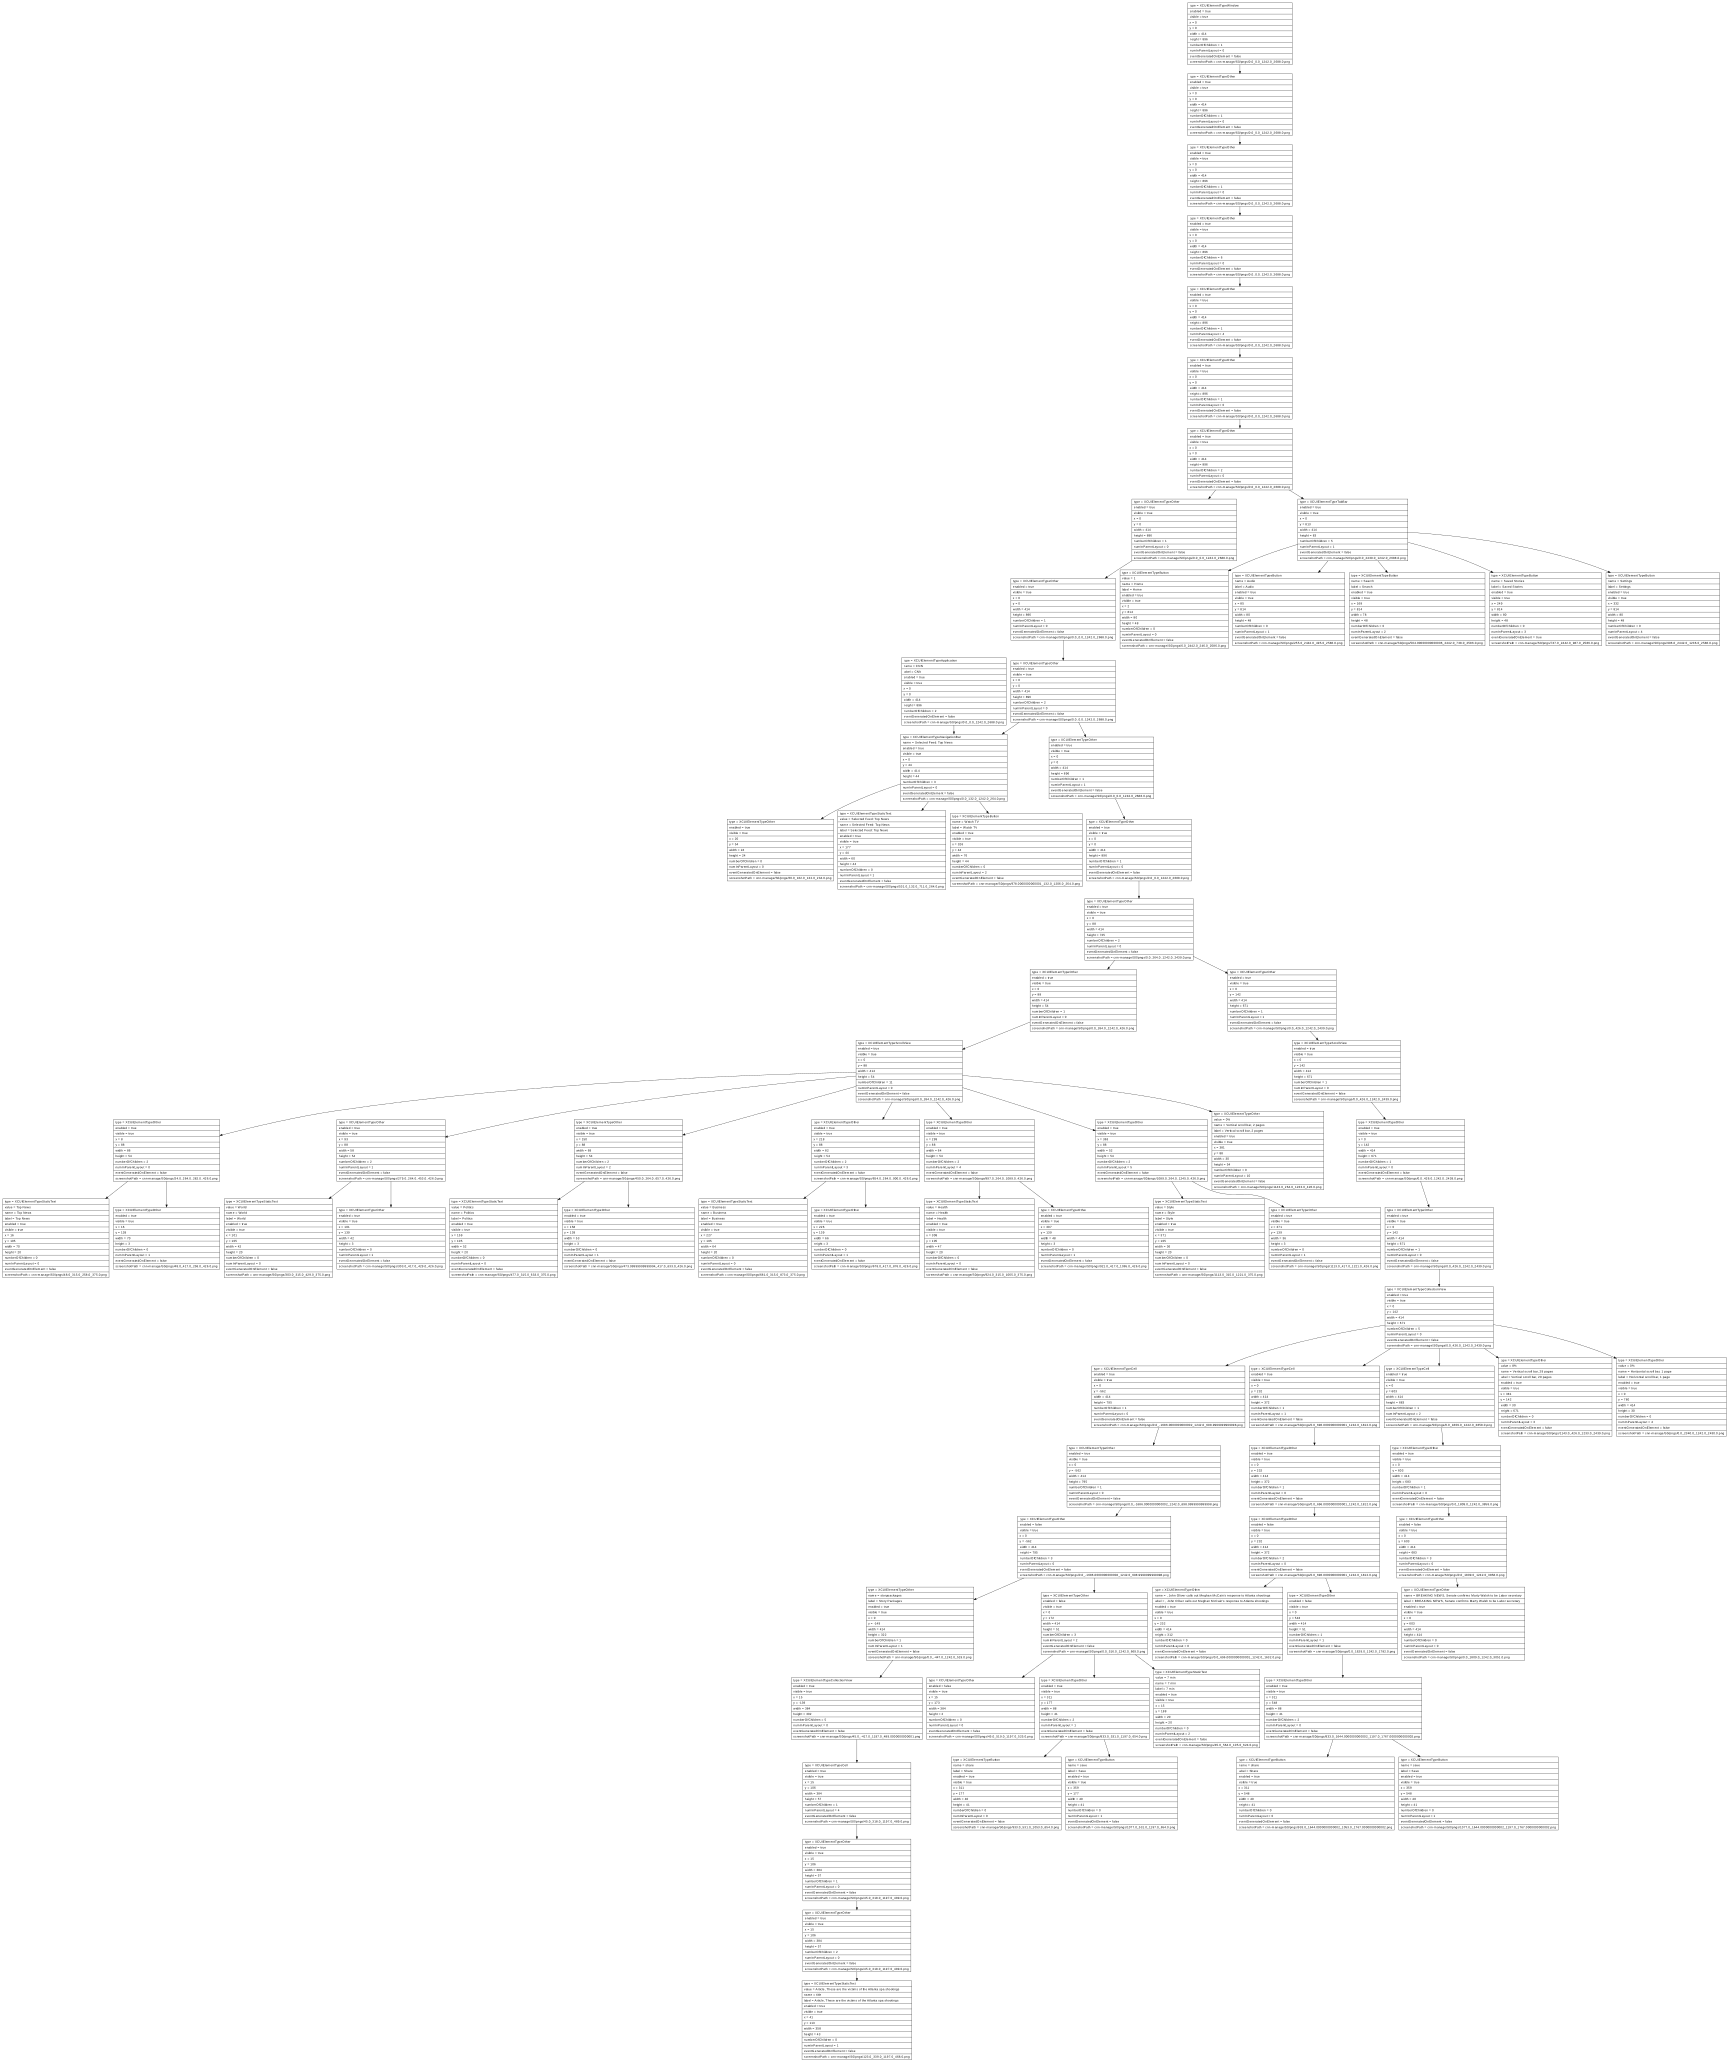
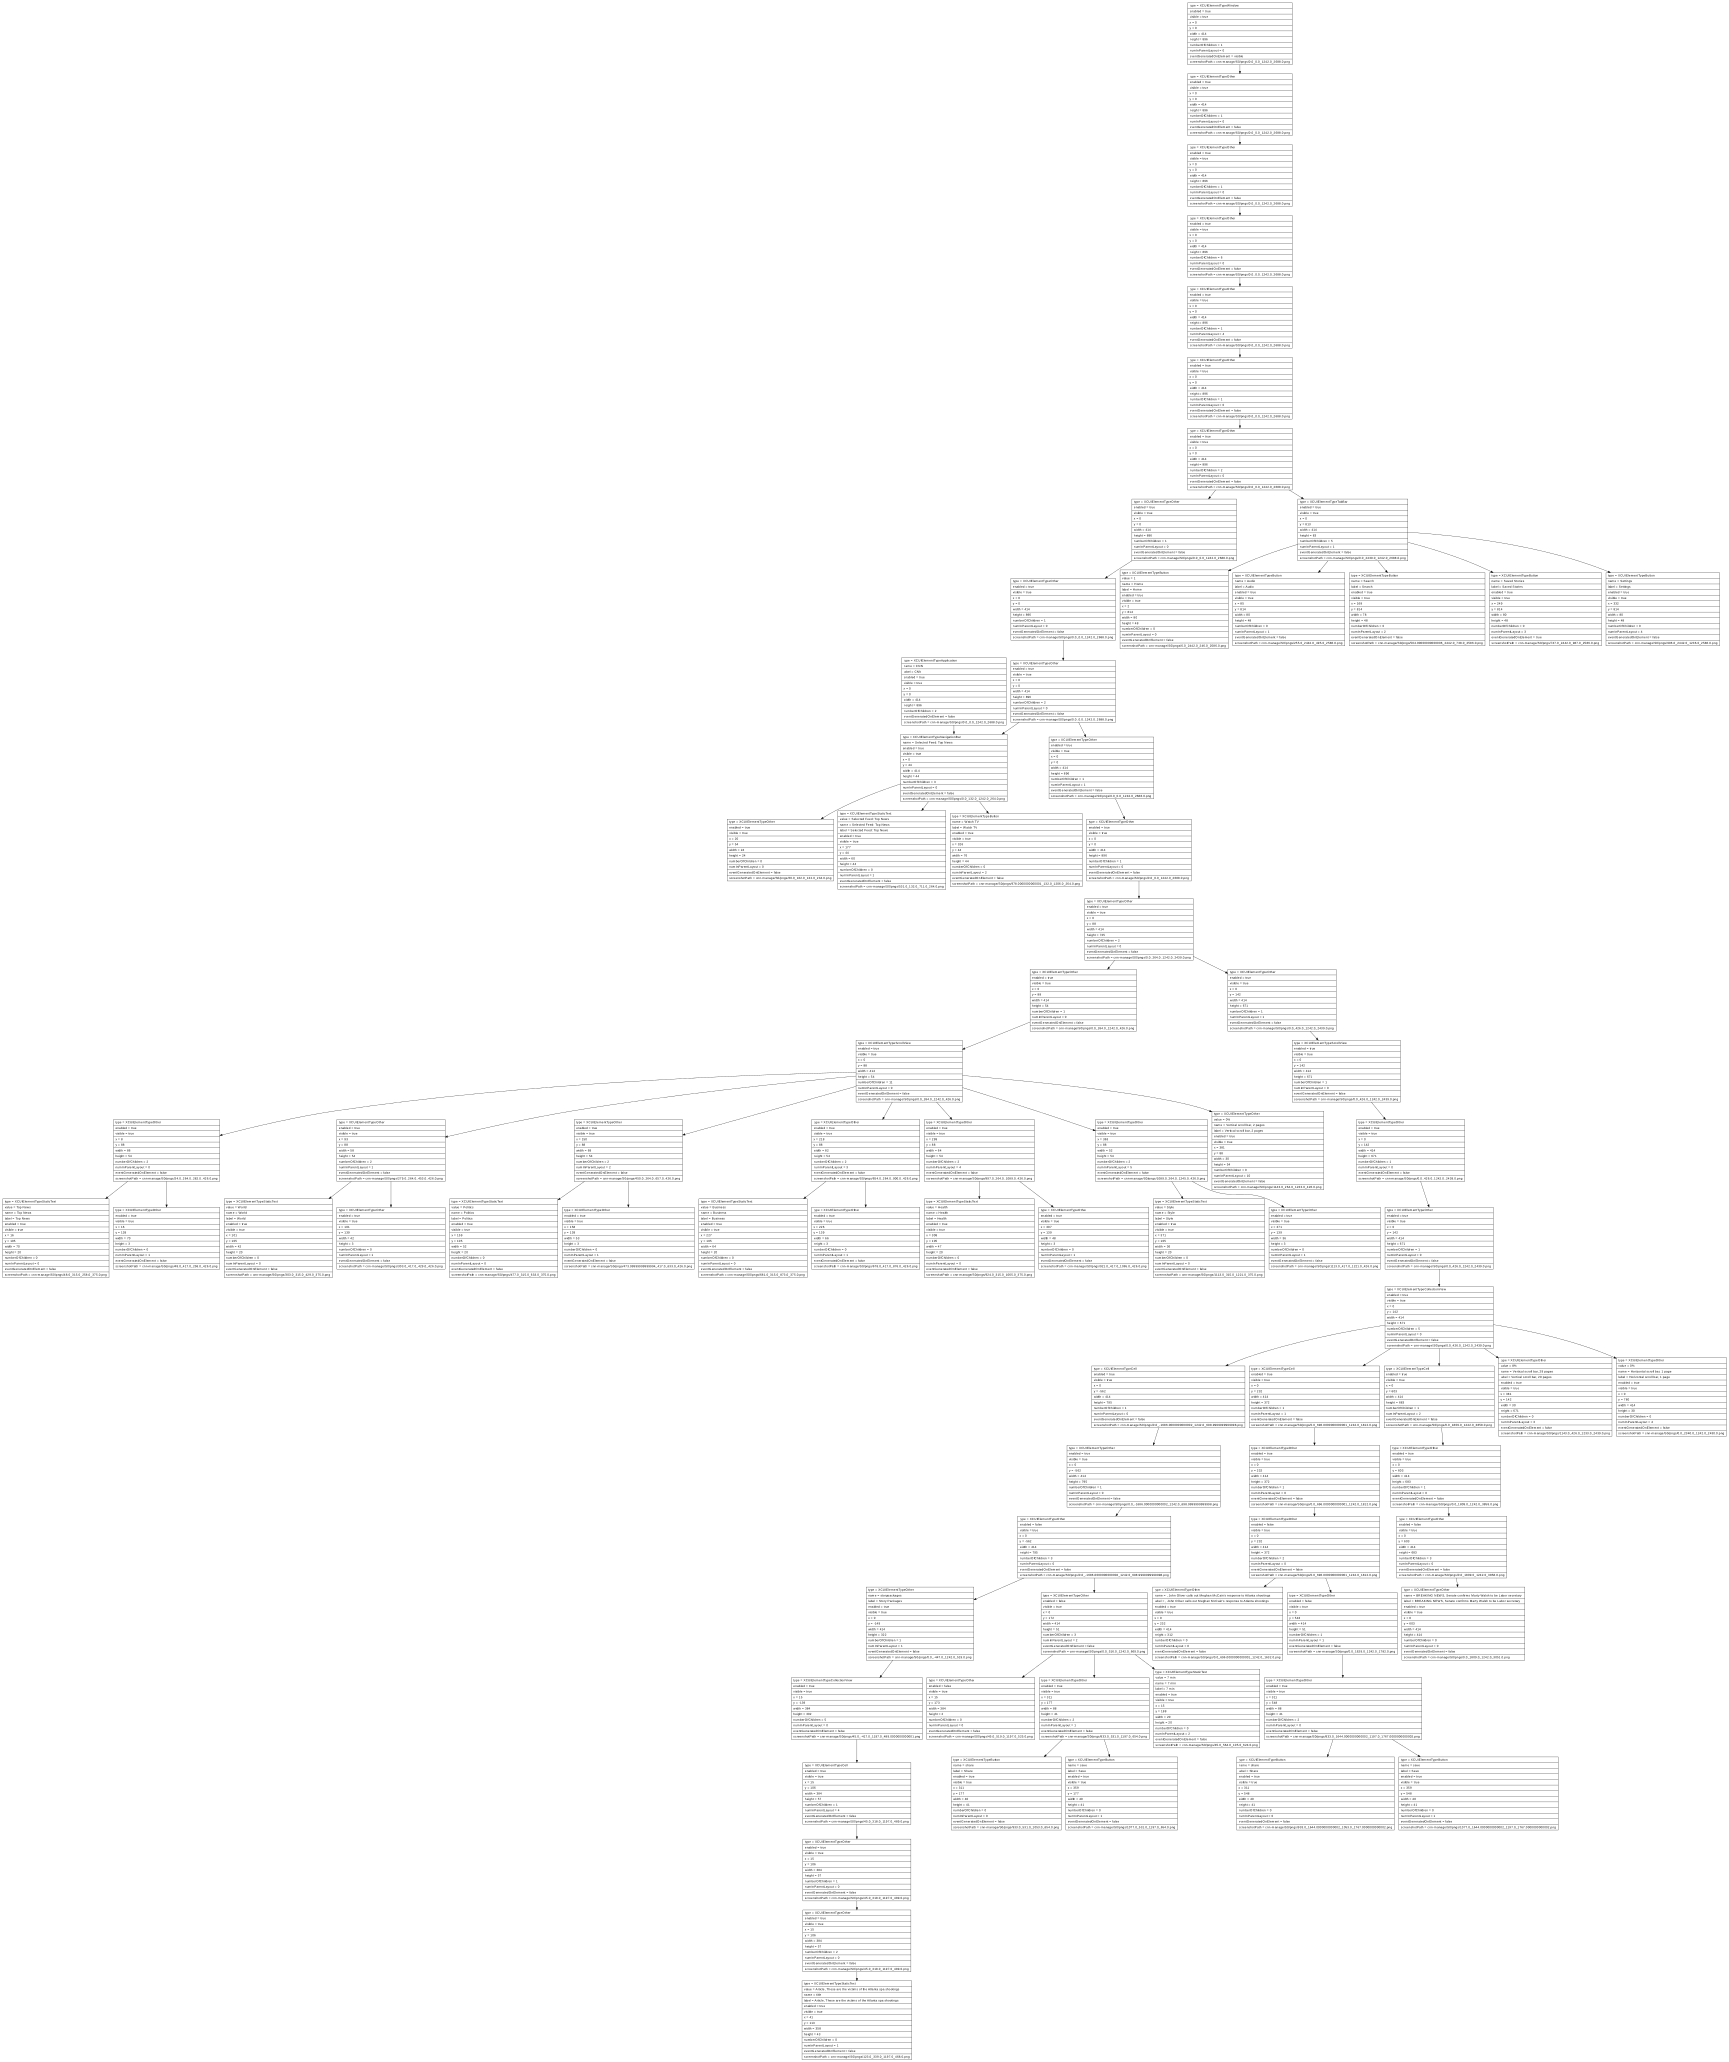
node "type = XCUIElementTypeWindow": text "eventGeneratedOnElement = false" -> "eventGeneratedOnElement = visible"
